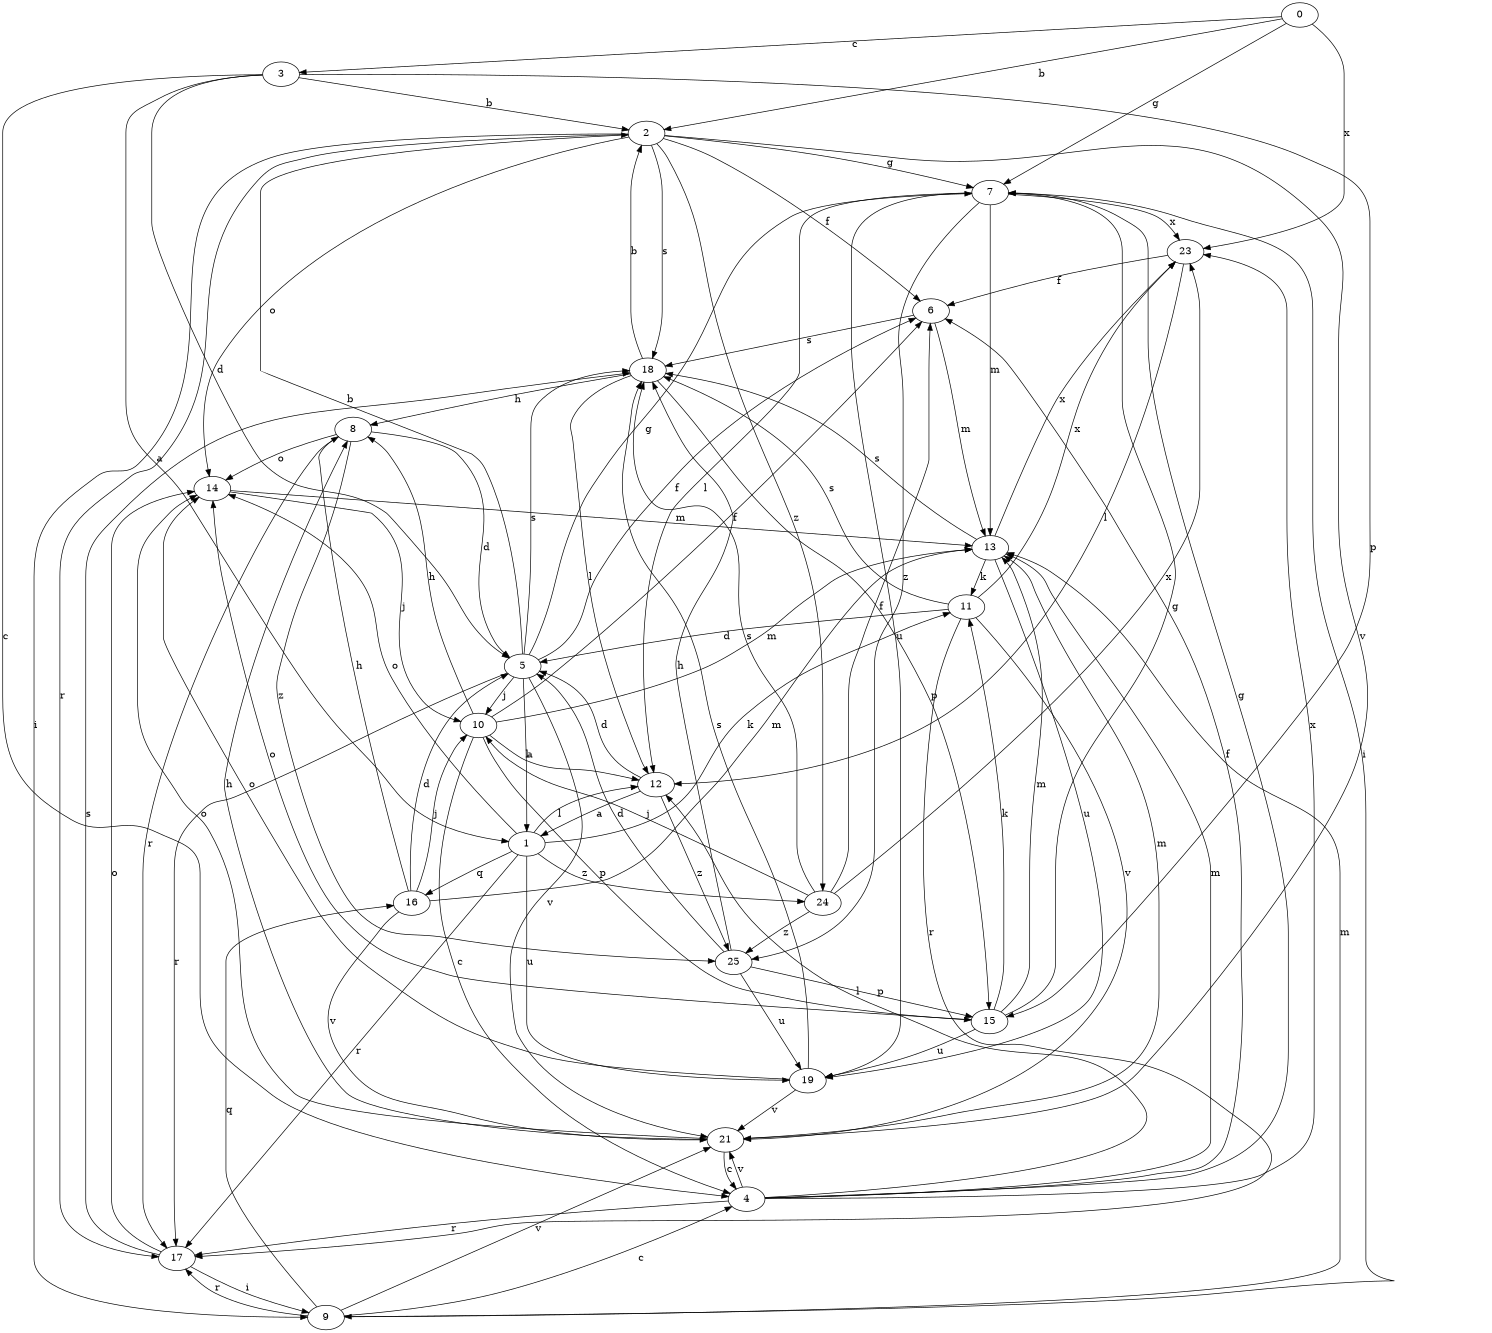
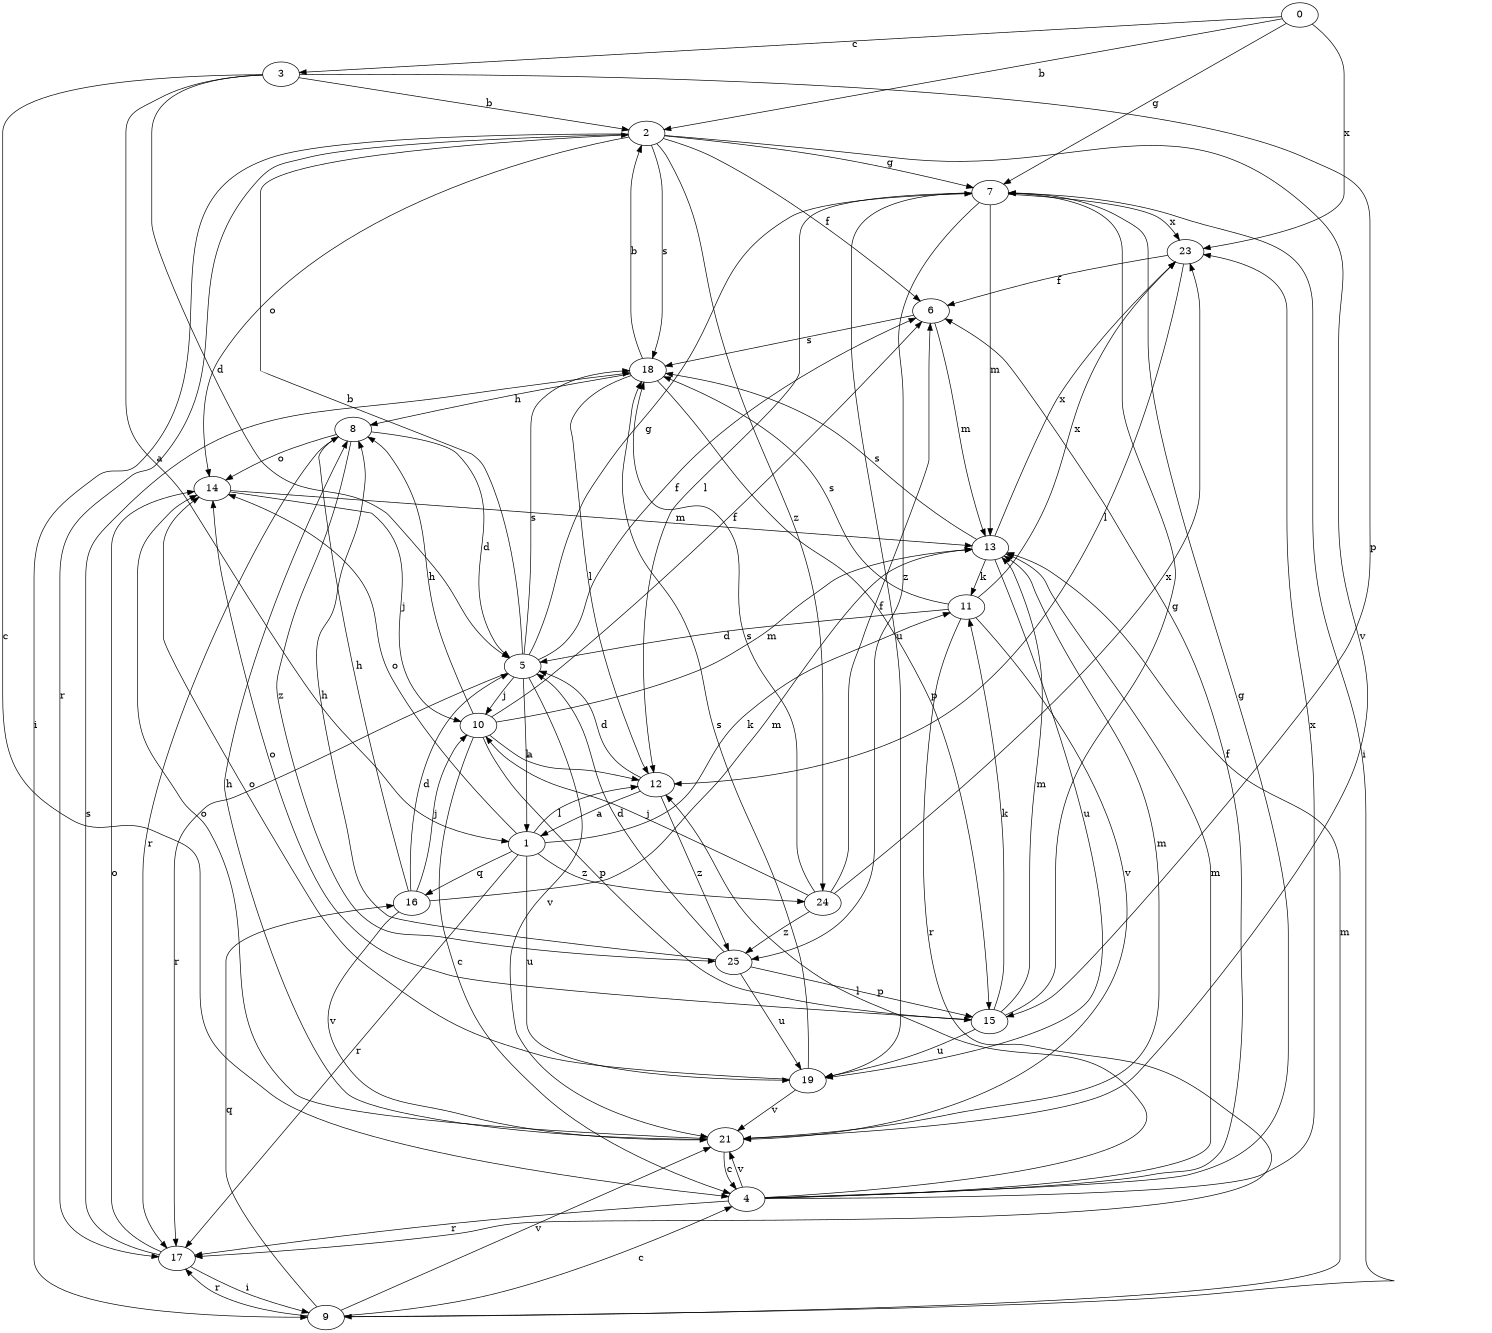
edge "25" -> "18": now "25" -> "8"
